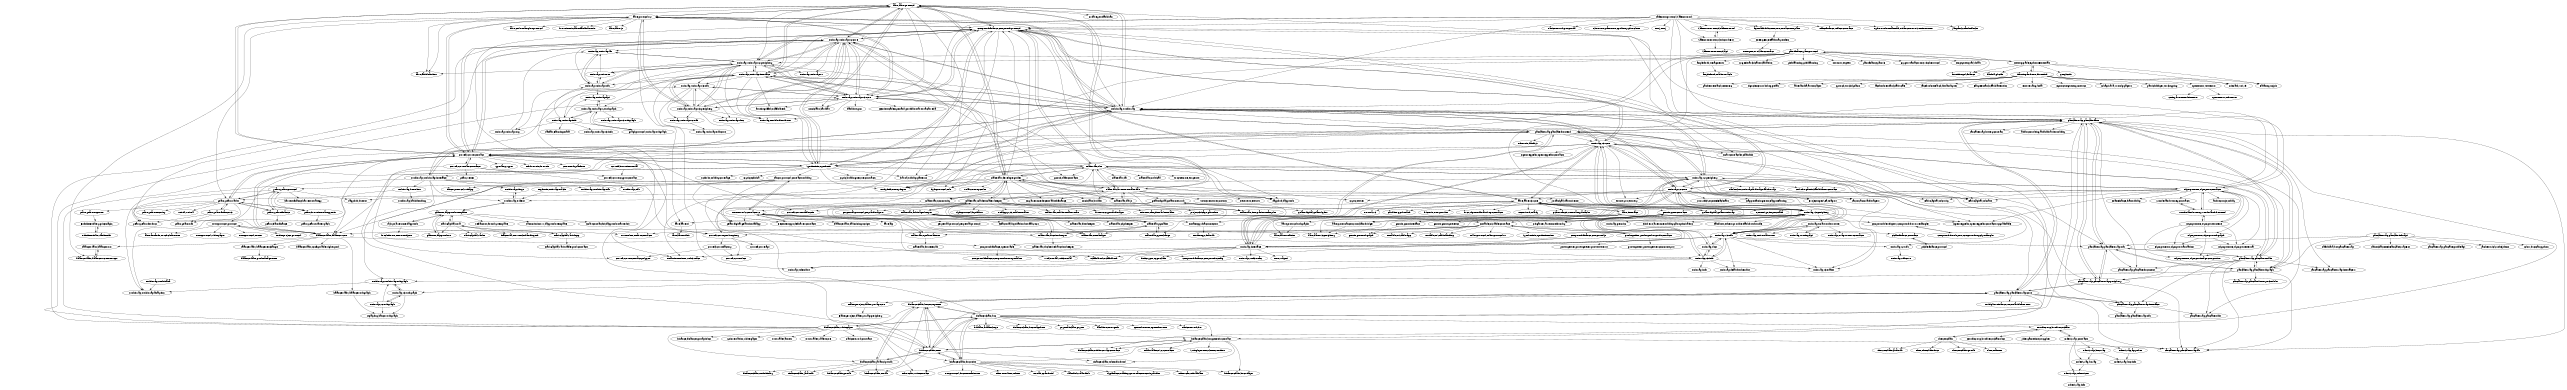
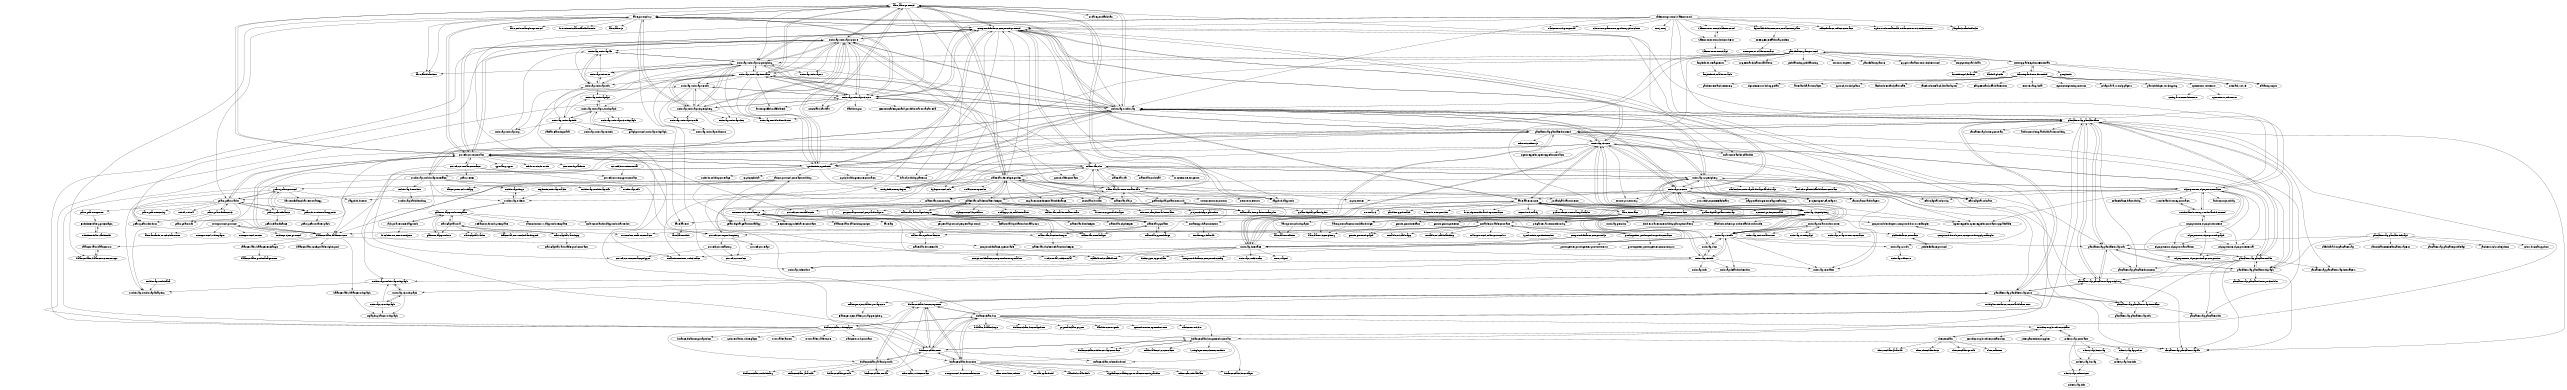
node "ethers-io/kashi.js": label "ethers-io/kashi.js" -> "ethers-io/ethers.js"
edge "OlympusDAO/olympus-contracts" -> "Rari-Capital/solmate": removed
